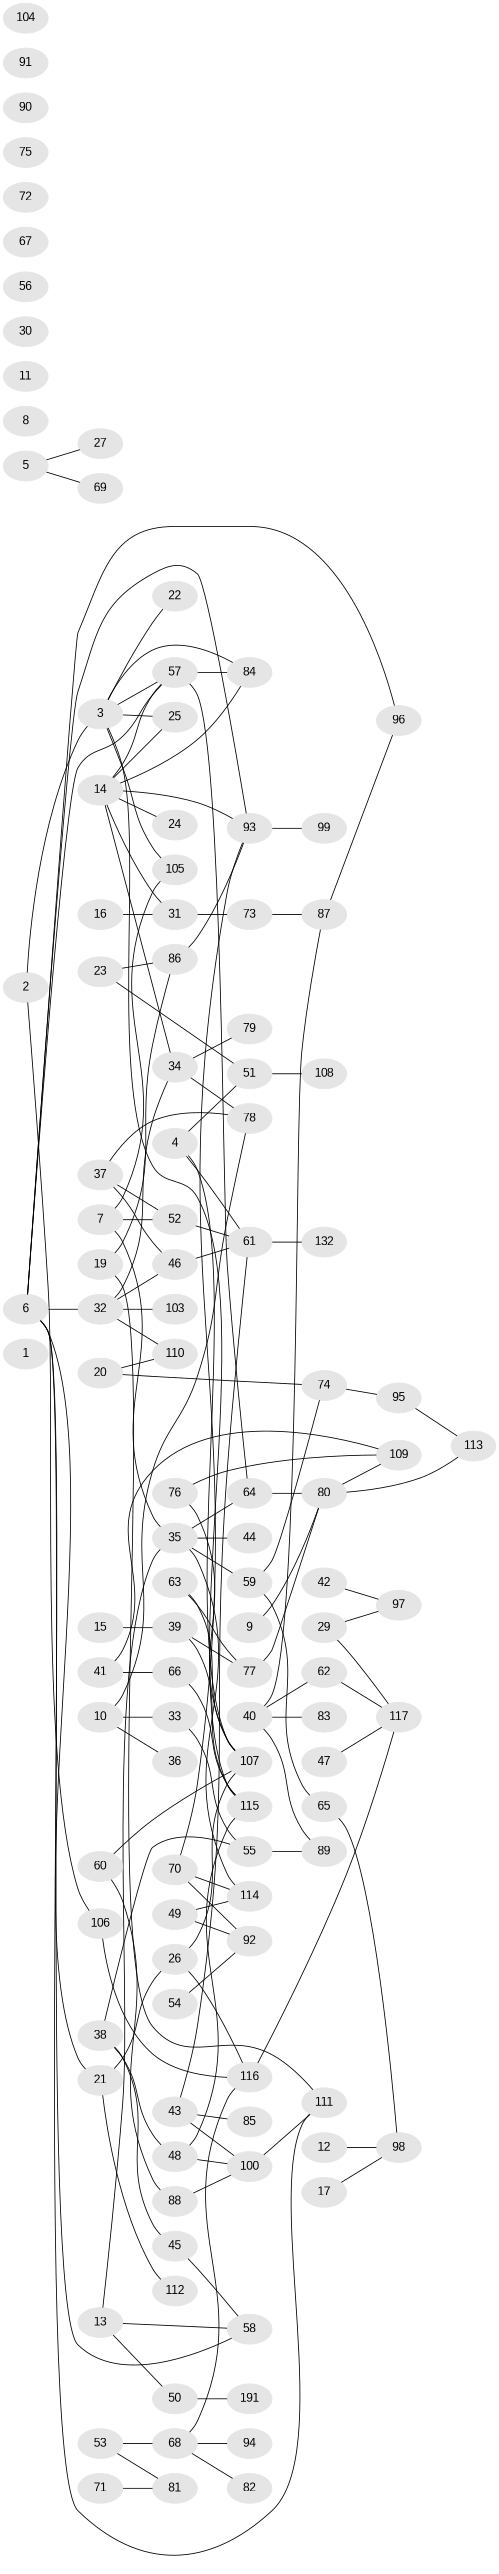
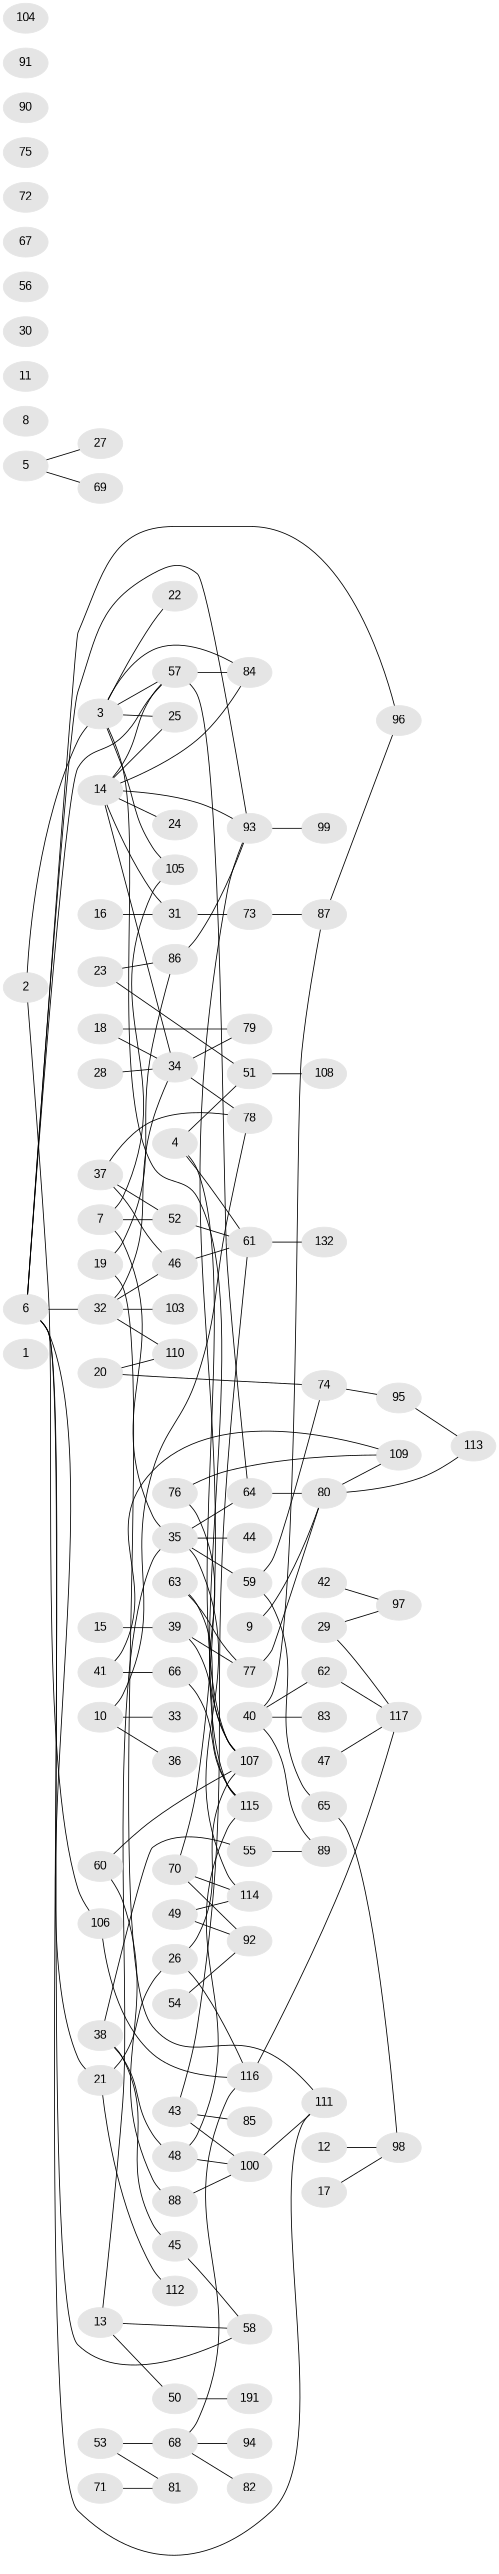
node "18": added
node "28": added
edge "33" -- "55": removed
